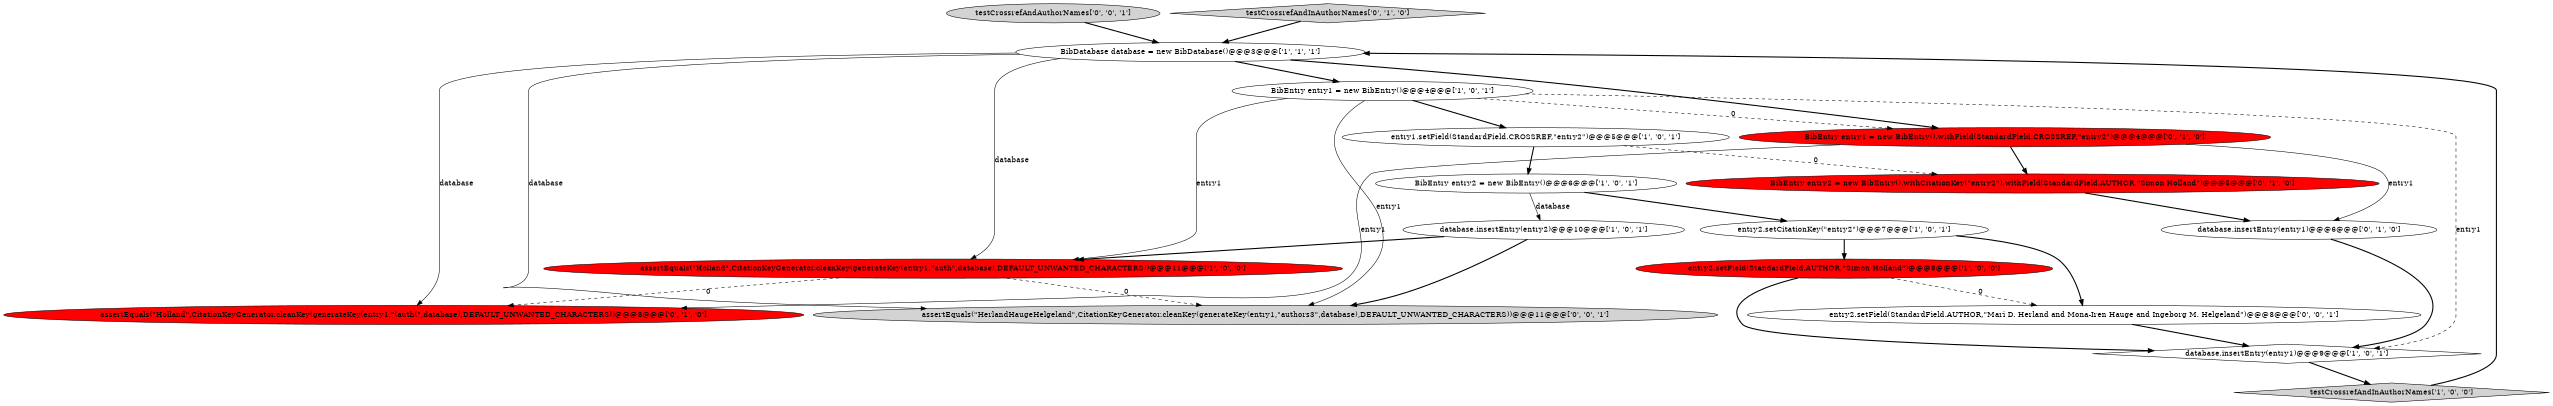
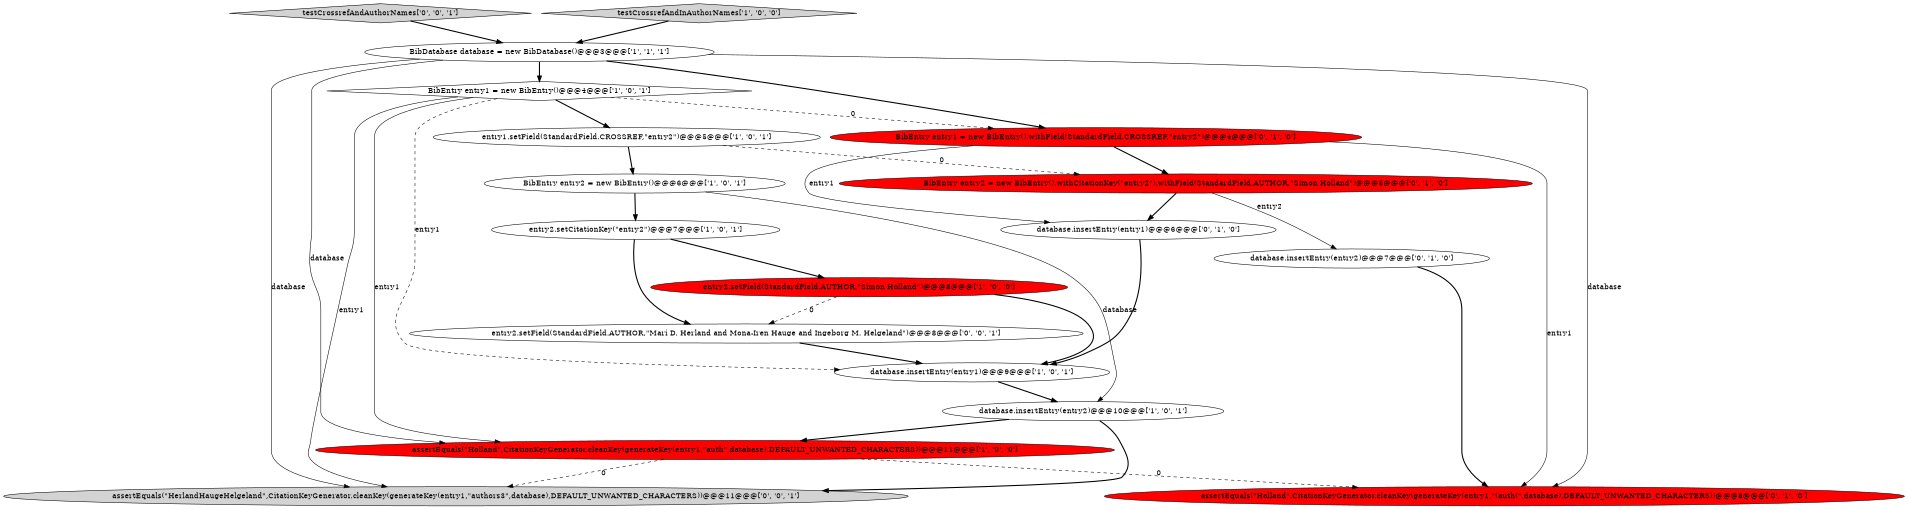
node "testCrossrefAndAuthorNames['0', '0', '1']": shape ellipse -> diamond
node "testCrossrefAndInAuthorNames['0', '1', '0']": removed
node "BibEntry entry1 = new BibEntry()@@@4@@@['1', '0', '1']": shape ellipse -> diamond
node "database.insertEntry(entry2)@@@7@@@['0', '1', '0']": added
node "database.insertEntry(entry1)@@@9@@@['1', '0', '1']": shape diamond -> ellipse
edge "database.insertEntry(entry1)@@@9@@@['1', '0', '1']" -> "testCrossrefAndInAuthorNames['1', '0', '0']": now "database.insertEntry(entry1)@@@9@@@['1', '0', '1']" -> "database.insertEntry(entry2)@@@10@@@['1', '0', '1']"
